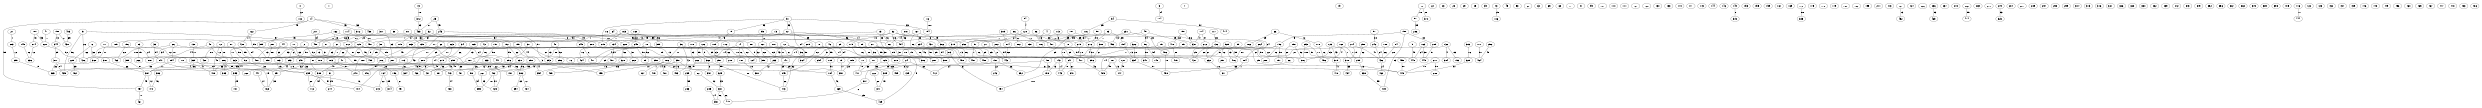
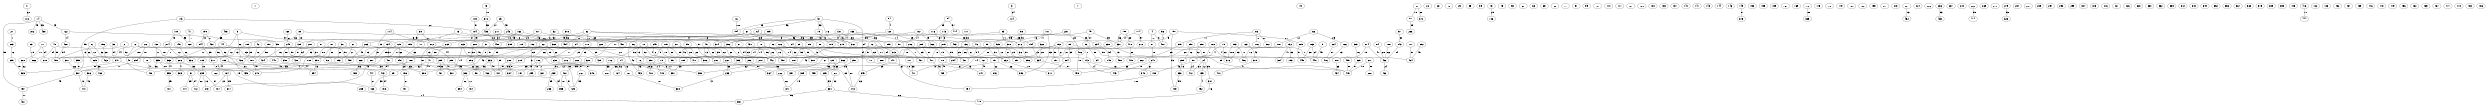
node "137": added
edge "433" -- "200": now "184" -- "200"
node "492": added
